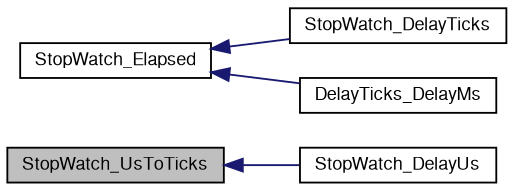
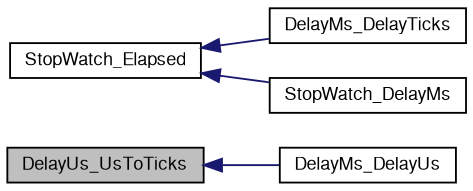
node "StopWatch_DelayTicks": label "StopWatch_DelayTicks" -> "DelayMs_DelayTicks"
node "DelayTicks_DelayMs": label "DelayTicks_DelayMs" -> "StopWatch_DelayMs"
node "StopWatch_UsToTicks": label "StopWatch_UsToTicks" -> "DelayUs_UsToTicks"
node "StopWatch_DelayUs": label "StopWatch_DelayUs" -> "DelayMs_DelayUs"
